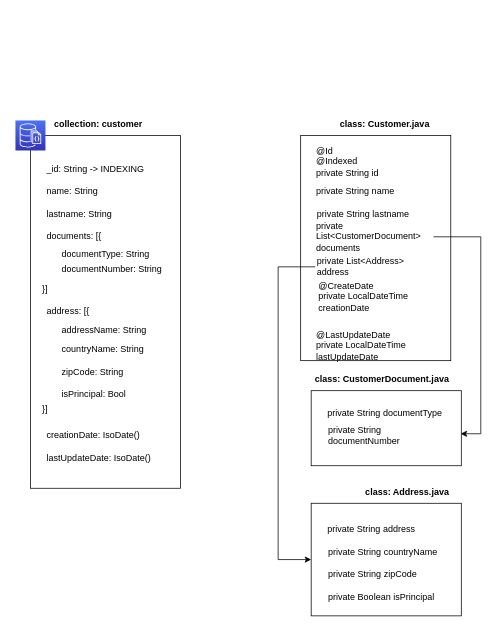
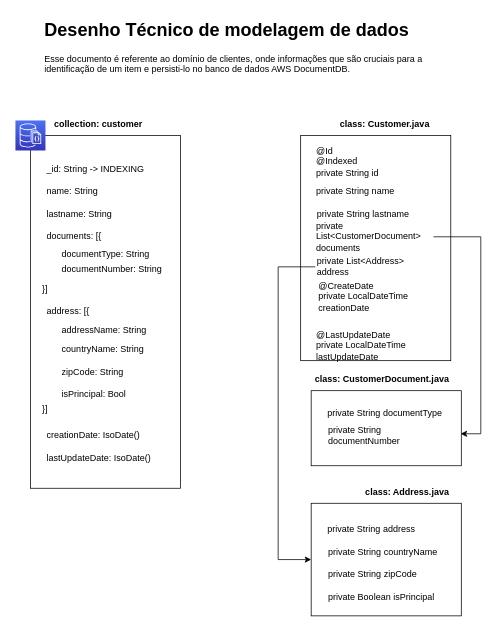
node "Desenho Técnico de modelagem de dadosEsse documento é referente ao domínio de clientes, onde informações que são cruciais para a identificação de um item e persisti-lo no banco de dados AWS DocumentDB.": added
